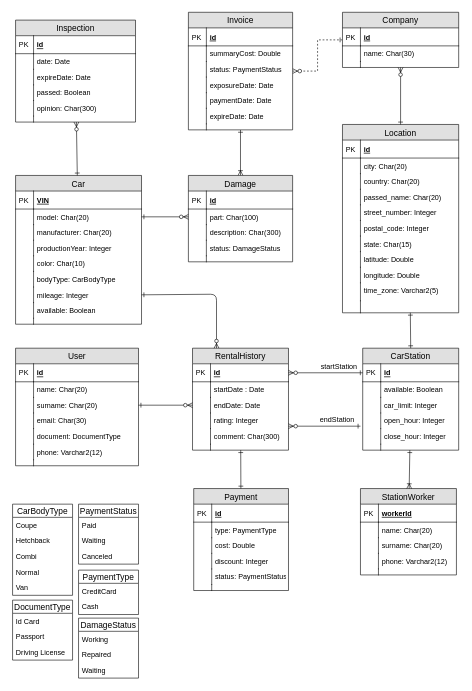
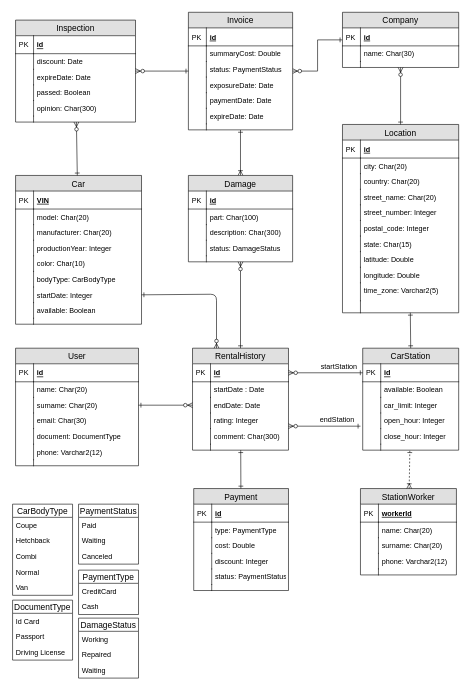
edge "Company" -- "Invoice": style dashed -> solid
node "date: Date": label "date: Date" -> "discount: Date"
edge "Inspection" -- "Invoice": added
node "passed_name: Char(20)": label "passed_name: Char(20)" -> "street_name: Char(20)"
edge "model: Char(20)" -- "part: Char(100)": removed
node "mileage: Integer": label "mileage: Integer" -> "startDate: Integer"
edge "Damage" -- "RentalHistory": added
edge "CarStation" -- "StationWorker": style solid -> dashed
